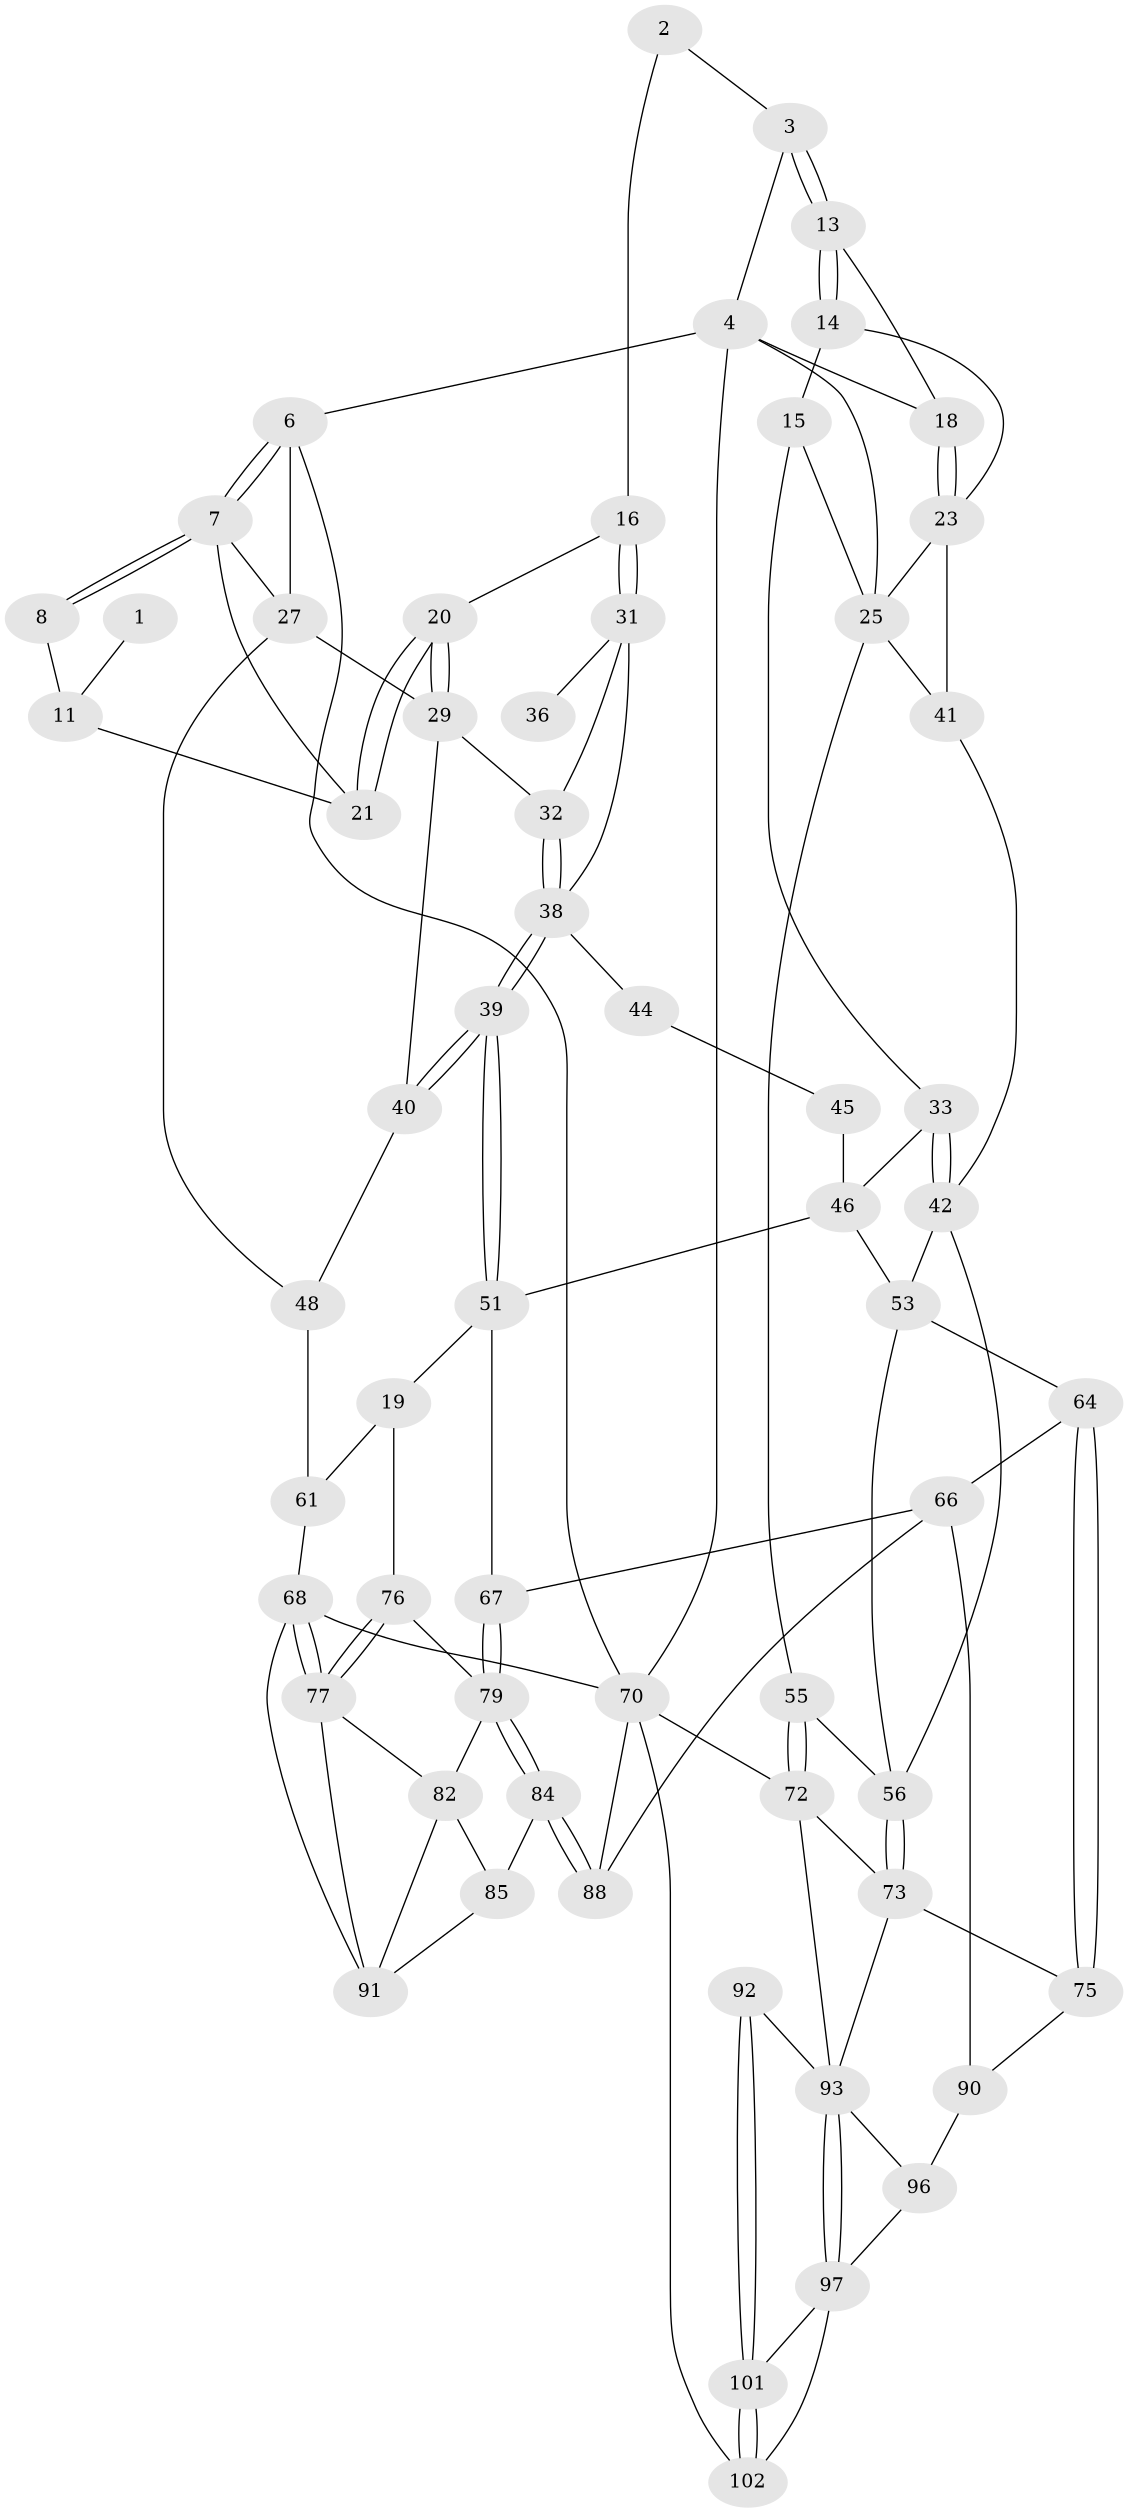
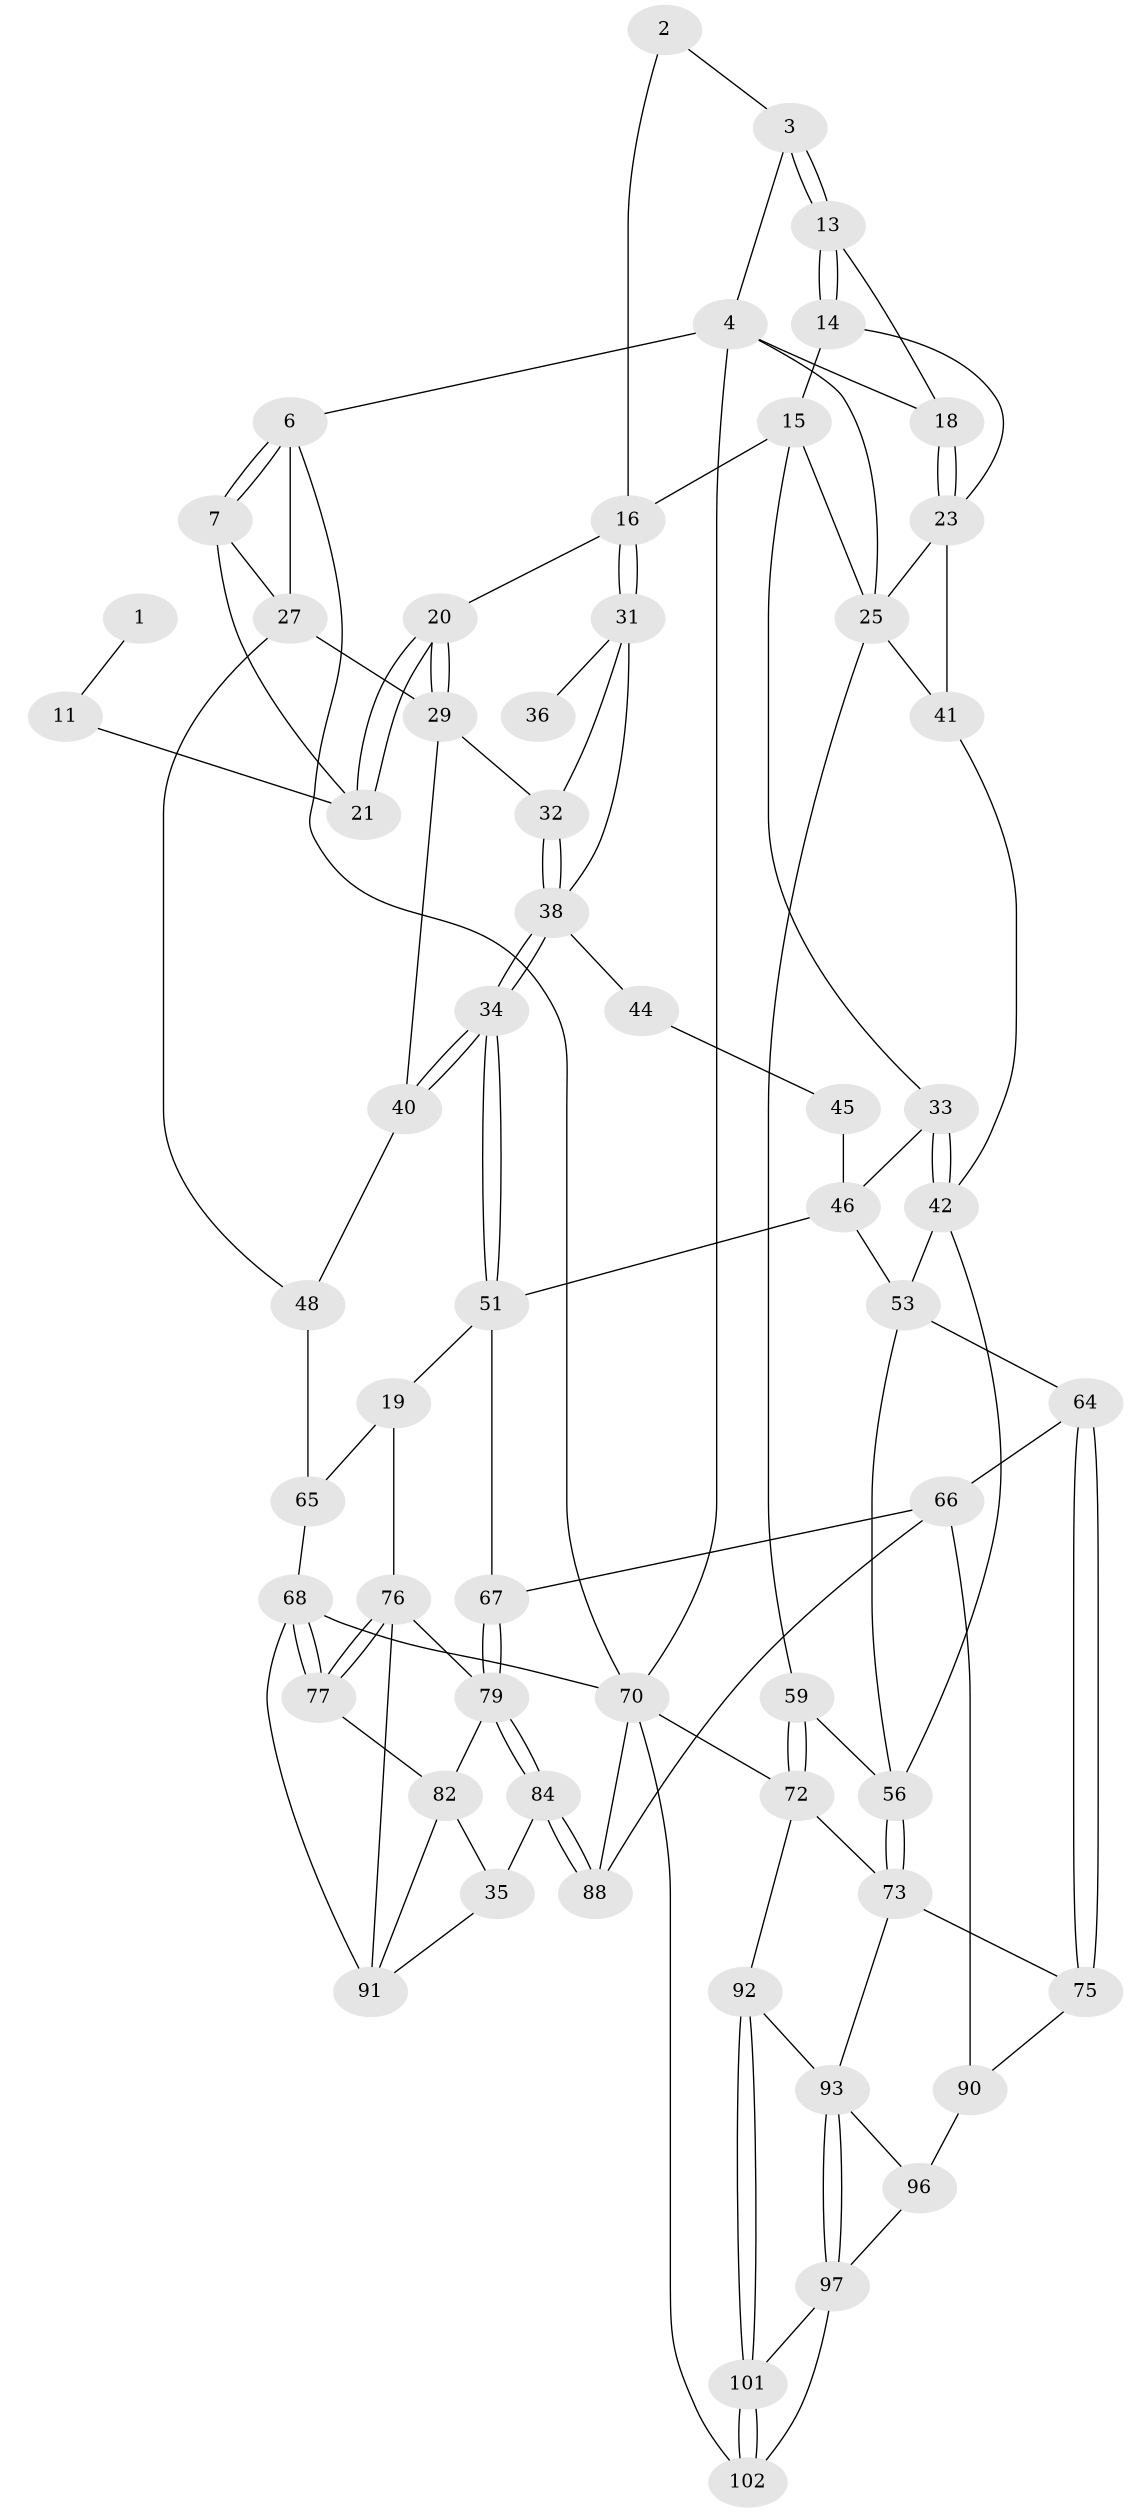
edge "15" -- "16": added
node "8": removed
node "39": label "39" -> "34"
node "61": label "61" -> "65"
node "55": label "55" -> "59"
edge "77" -- "91": now "76" -- "91"
node "85": label "85" -> "35"
edge "72" -- "93": now "72" -- "92"
